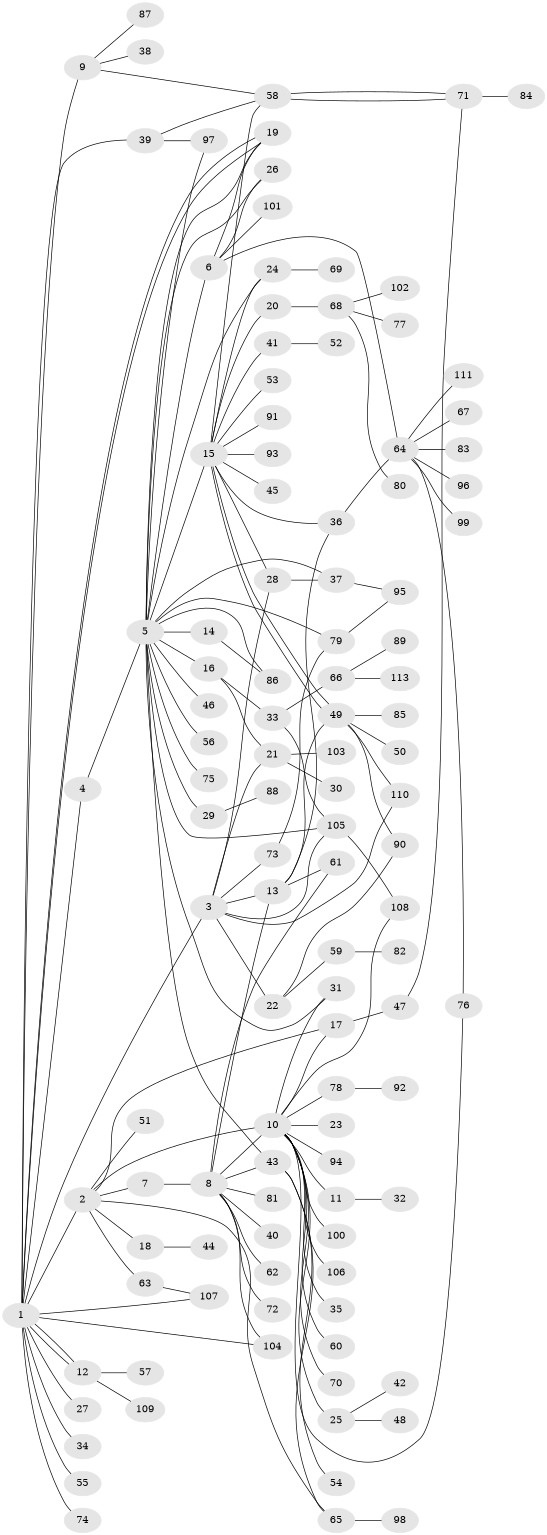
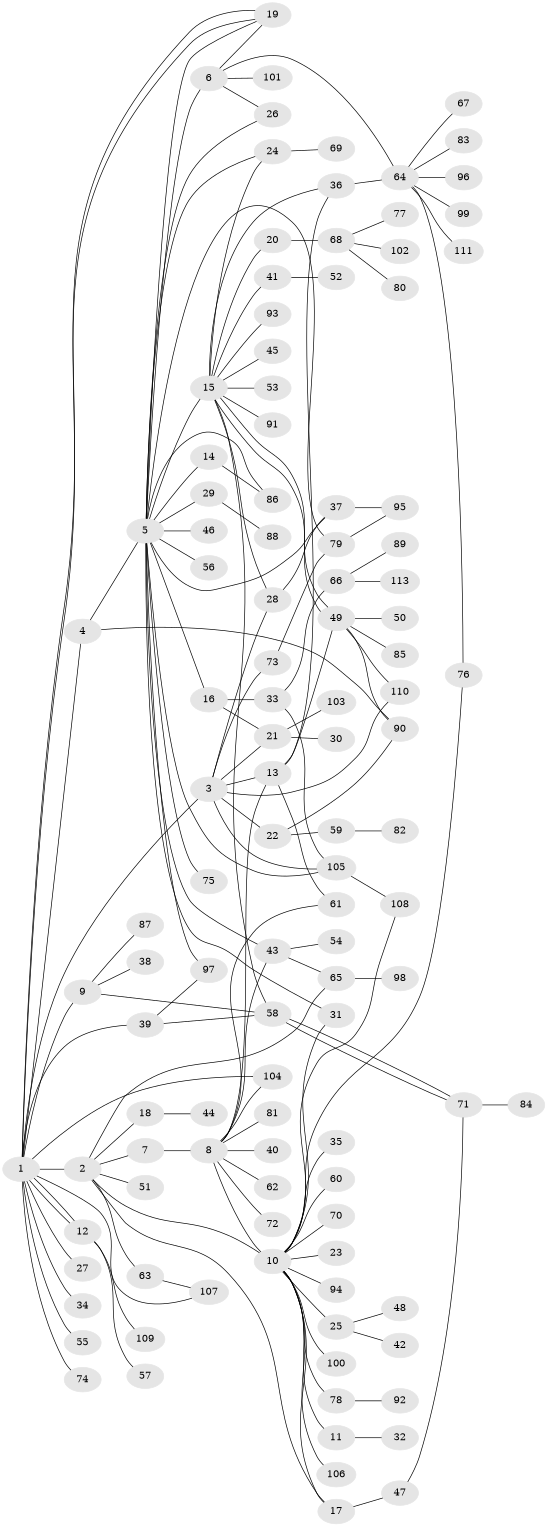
edge "4" -- "90": added
